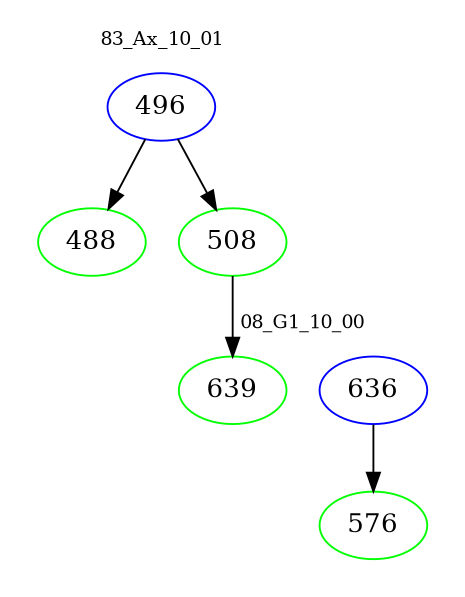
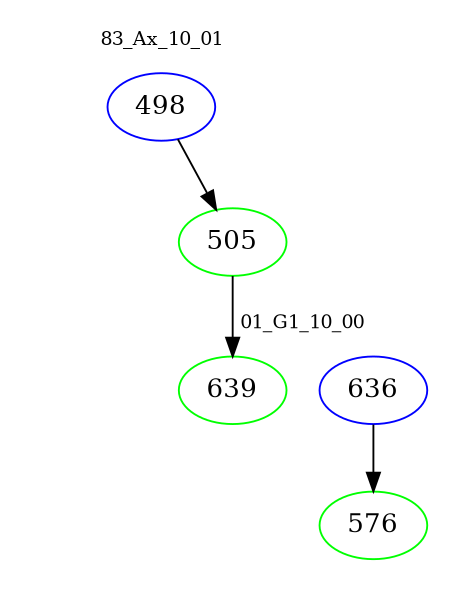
node "496": label "496" -> "498"
node "488": removed
node "508": label "508" -> "505"
cluster "08_G1_10_00": label "08_G1_10_00" -> "01_G1_10_00"
